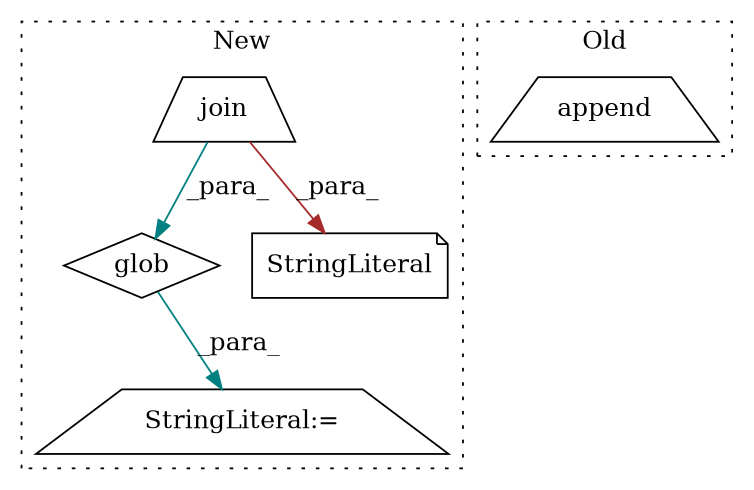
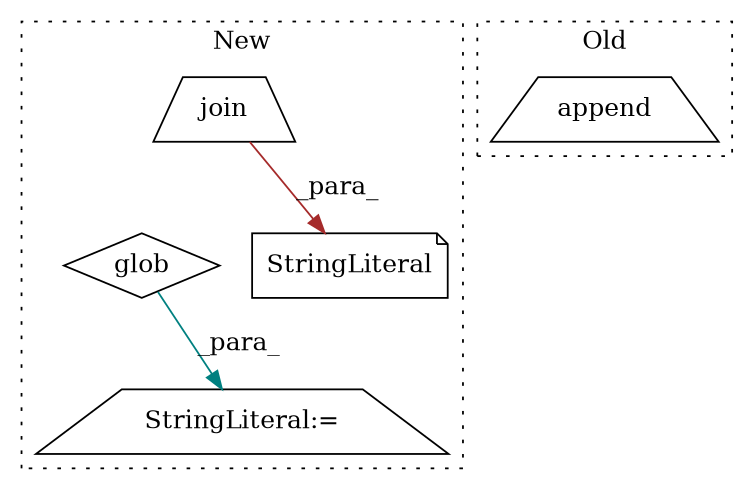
edge "join" -> "glob": removed, label "_para_"
